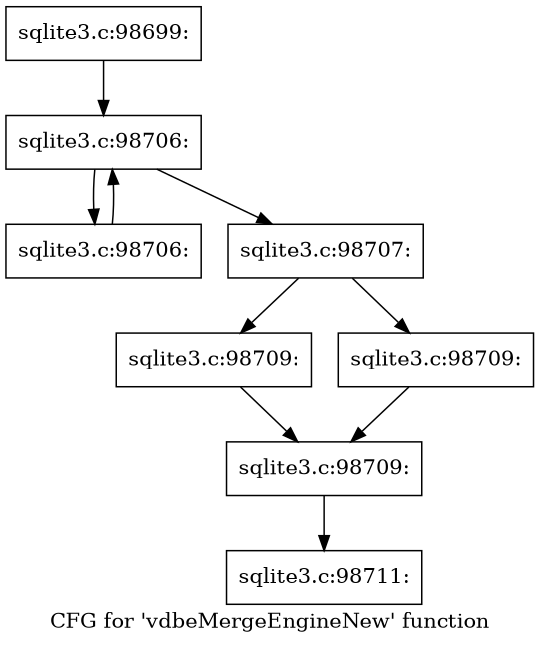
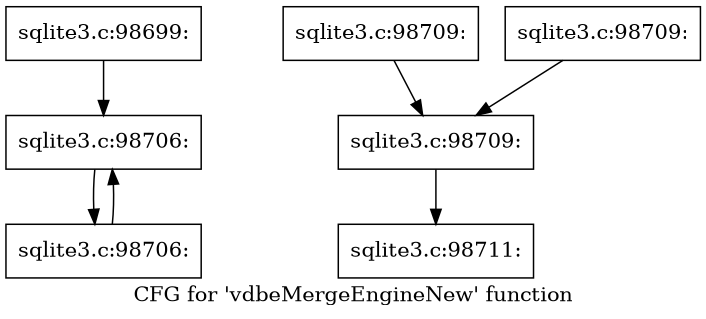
node "sqlite3.c:98707:": removed
